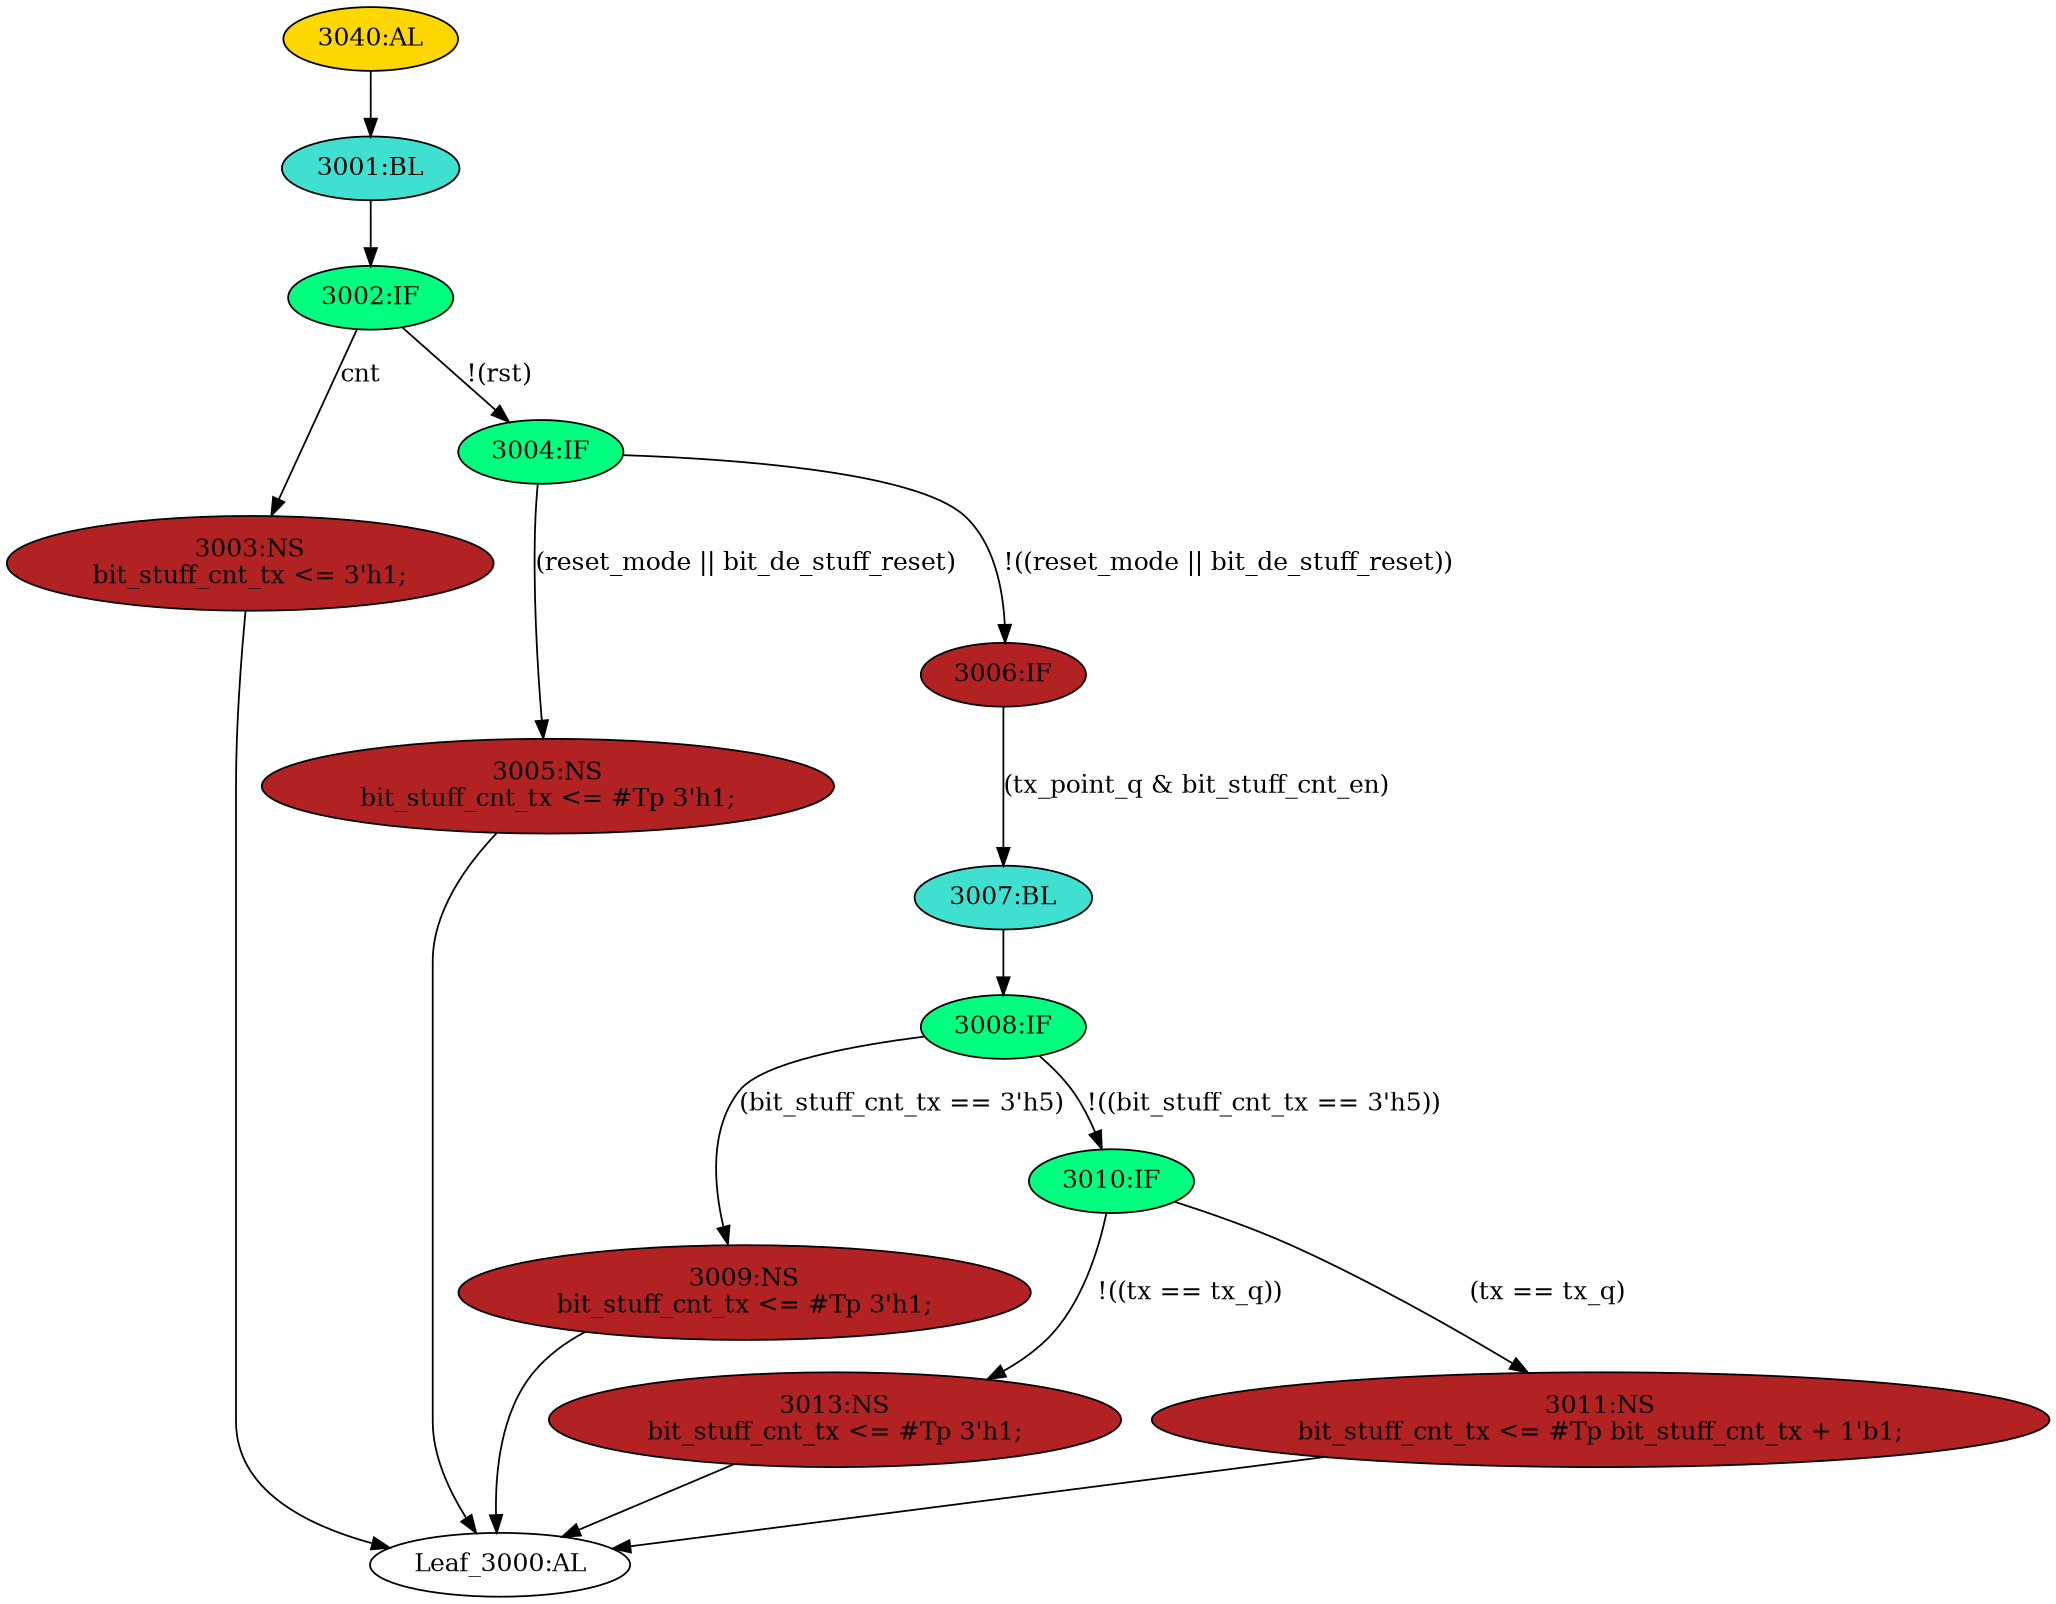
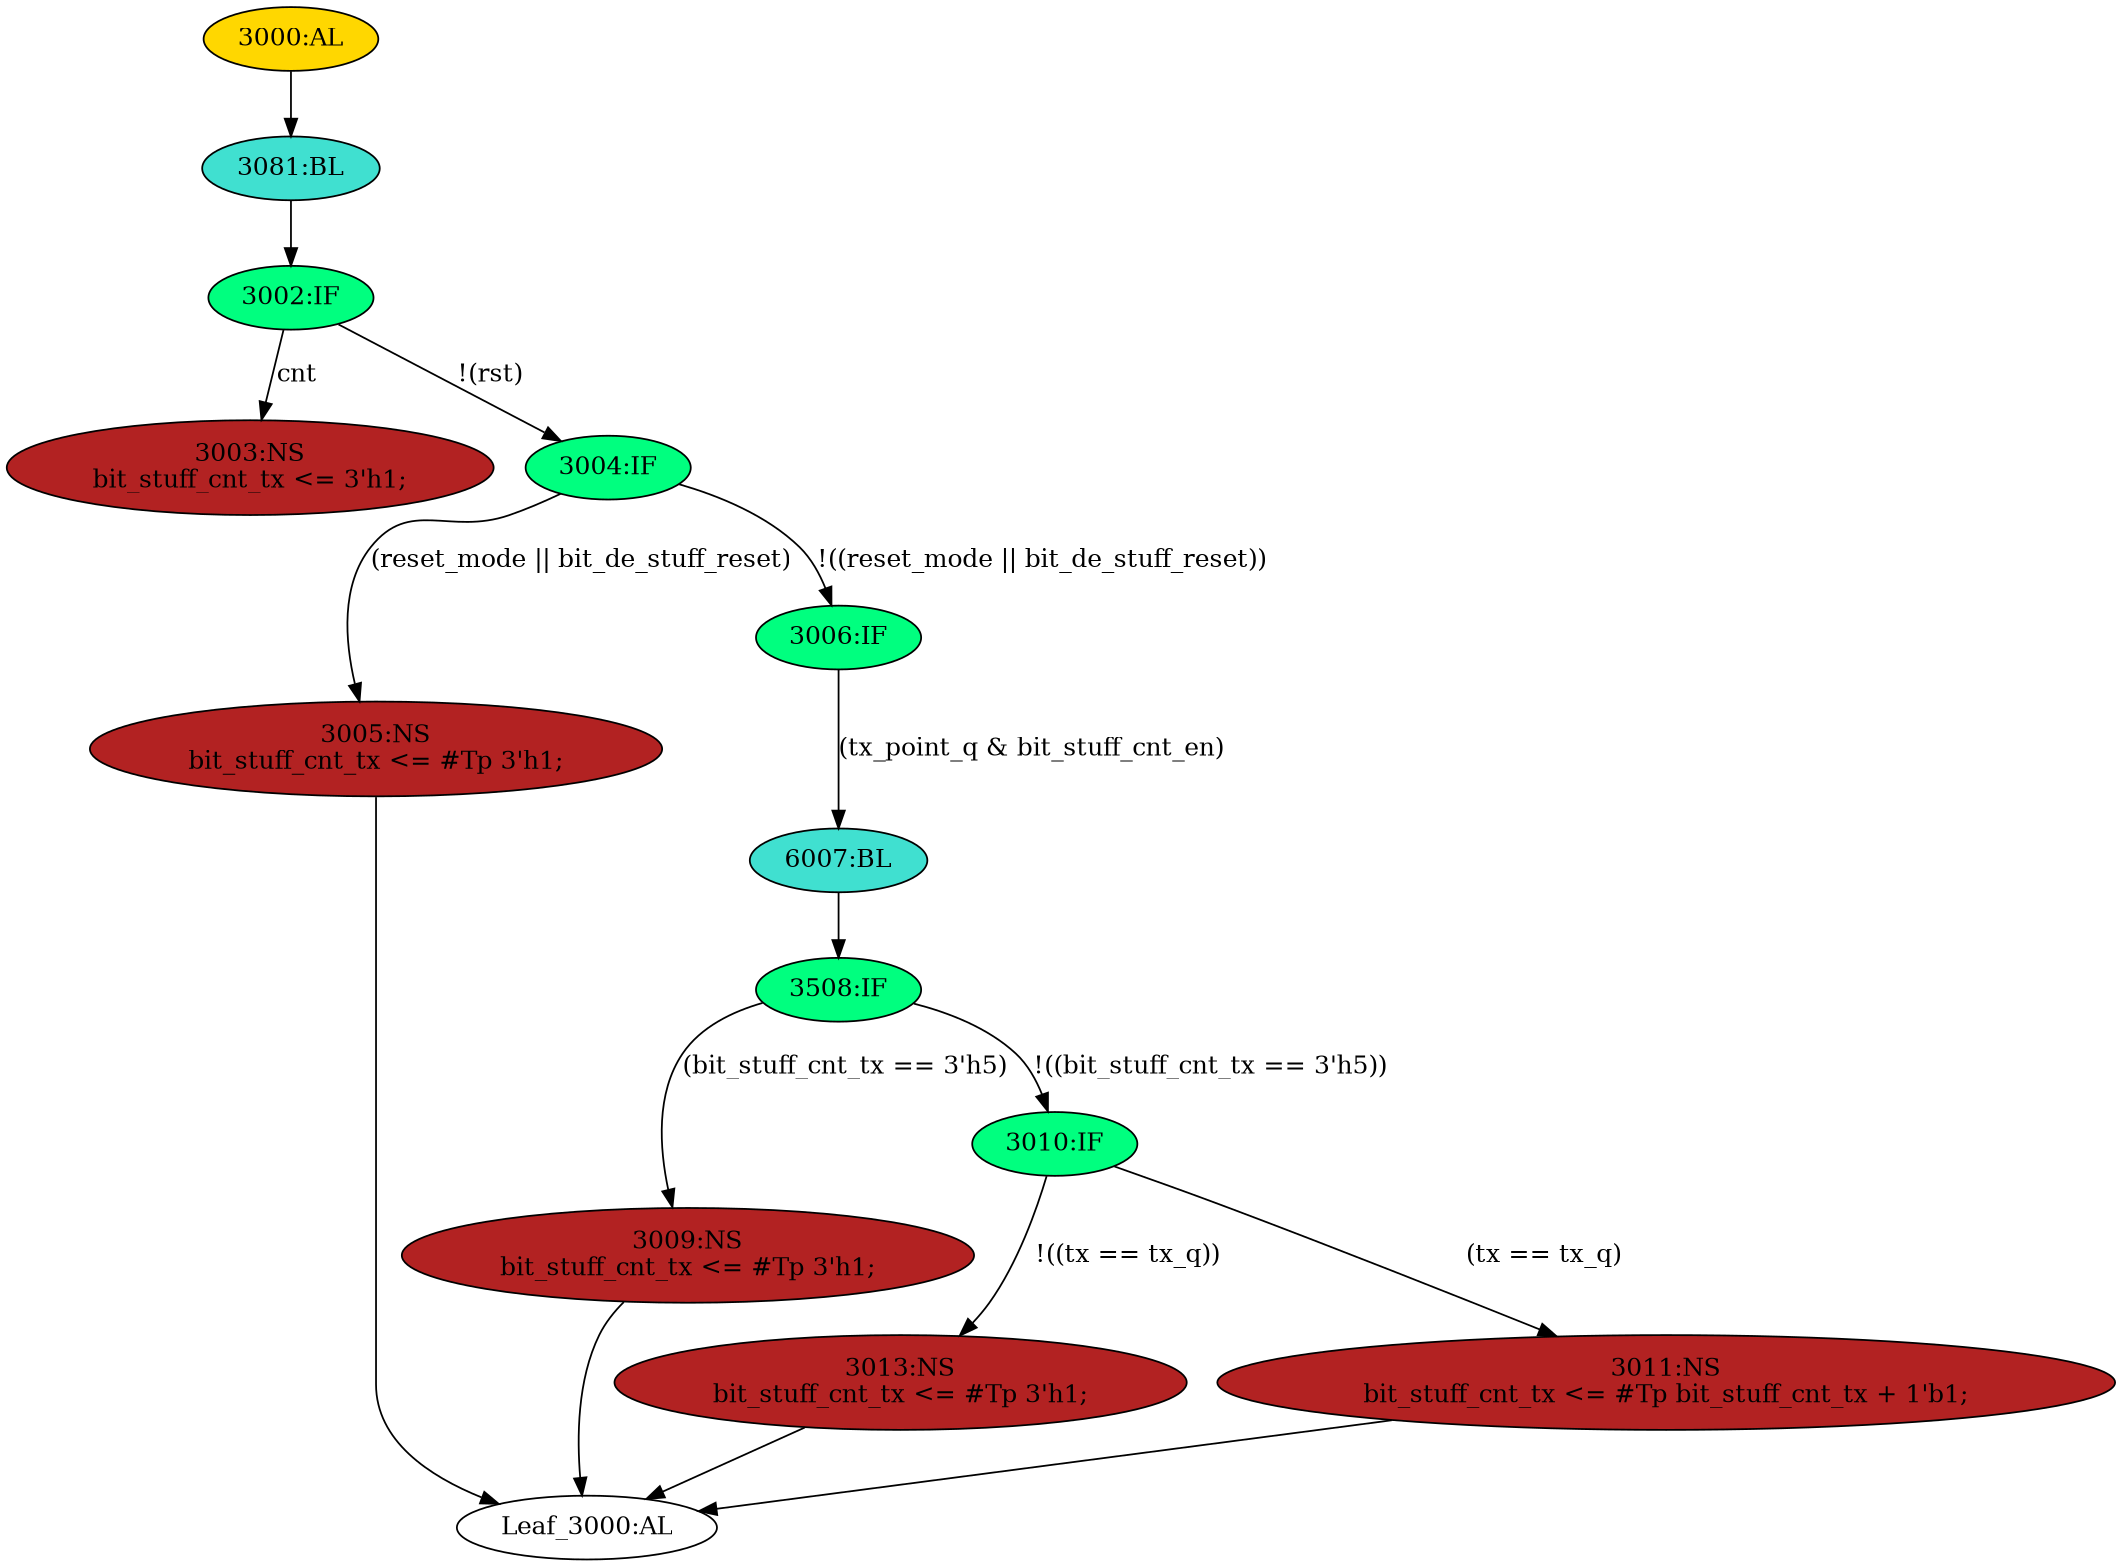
node "3040:AL": label "3040:AL" -> "3000:AL"
node "3001:BL": label "3001:BL" -> "3081:BL"
node "3006:IF": fillcolor firebrick -> springgreen
node "3007:BL": label "3007:BL" -> "6007:BL"
node "3008:IF": label "3008:IF" -> "3508:IF"
edge "3003:NS bit_stuff_cnt_tx <= 3'h1;" -> "Leaf_3000:AL": removed
